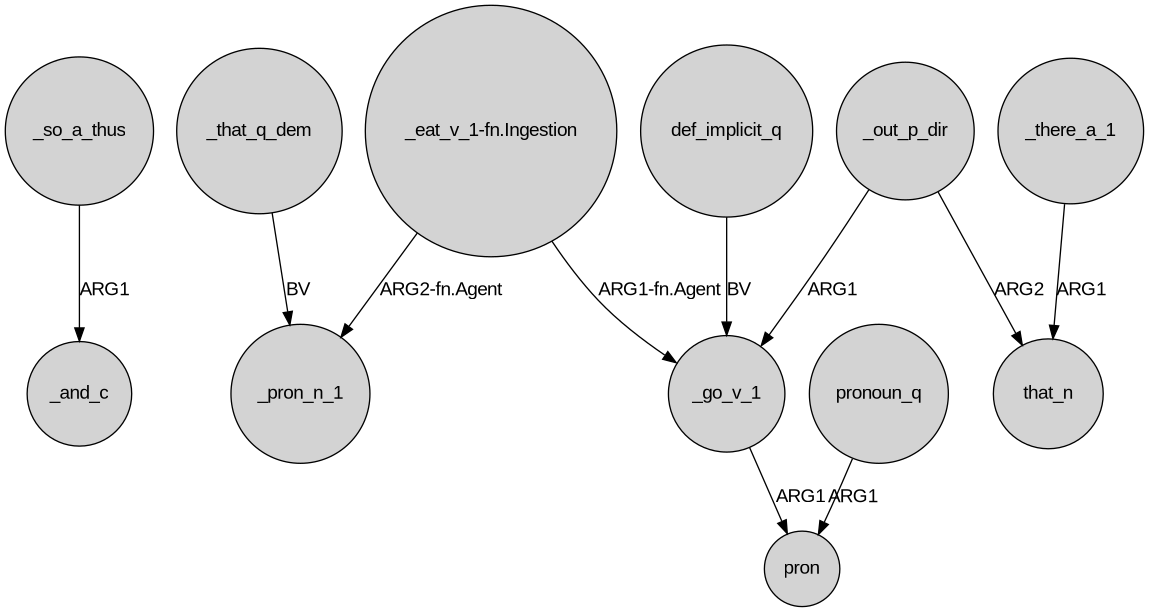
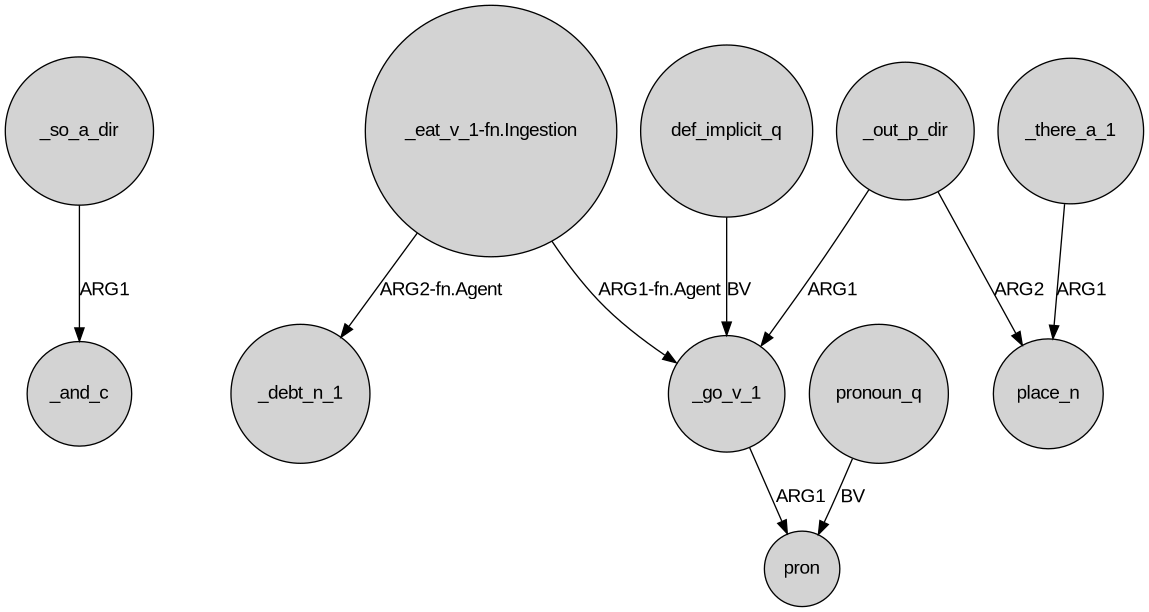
node "_so_a_thus": label "_so_a_thus" -> "_so_a_dir"
node "_that_q_dem": removed
node "_pron_n_1": label "_pron_n_1" -> "_debt_n_1"
node "that_n": label "that_n" -> "place_n"
edge "pronoun_q" -> "pron": label "ARG1" -> "BV"
